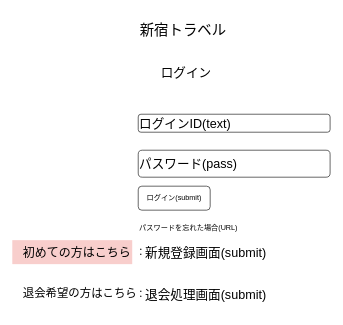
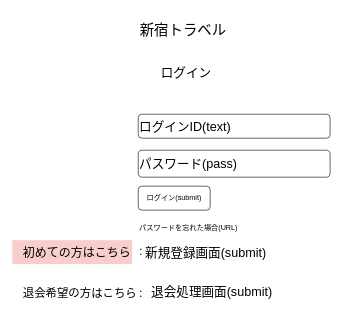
node "ログインID(text)": size 192x18 -> 192x24
node "退会処理画面(submit)": moved (230, 294) -> (236, 291)
